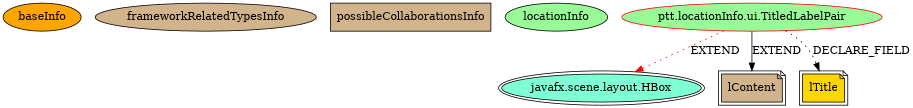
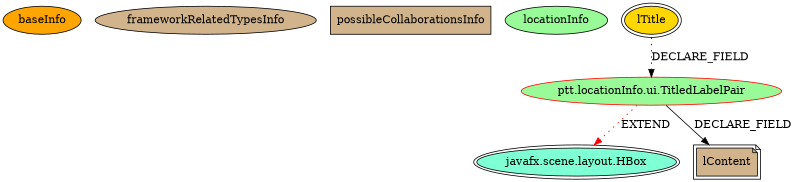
edge "ptt.locationInfo.ui.TitledLabelPair" -> "lTitle": reversed
edge "ptt.locationInfo.ui.TitledLabelPair" -> "lContent": label "EXTEND" -> "DECLARE_FIELD"
node "lTitle": shape note -> ellipse
